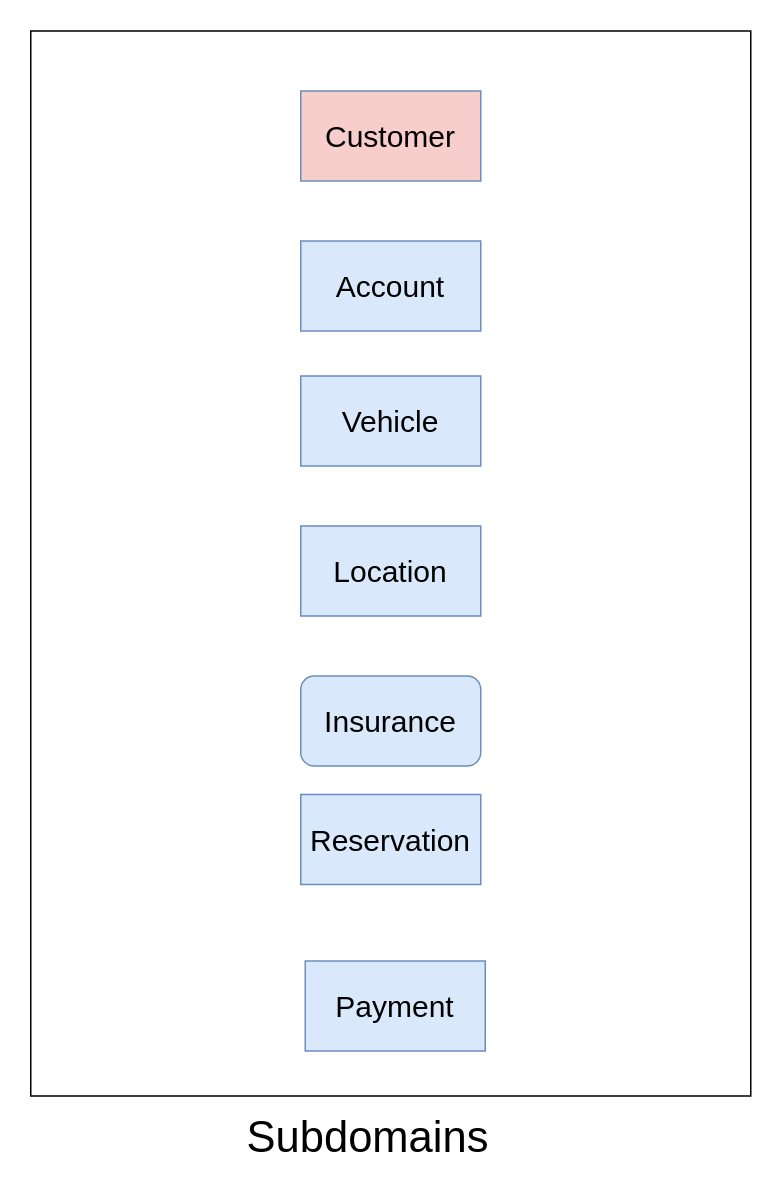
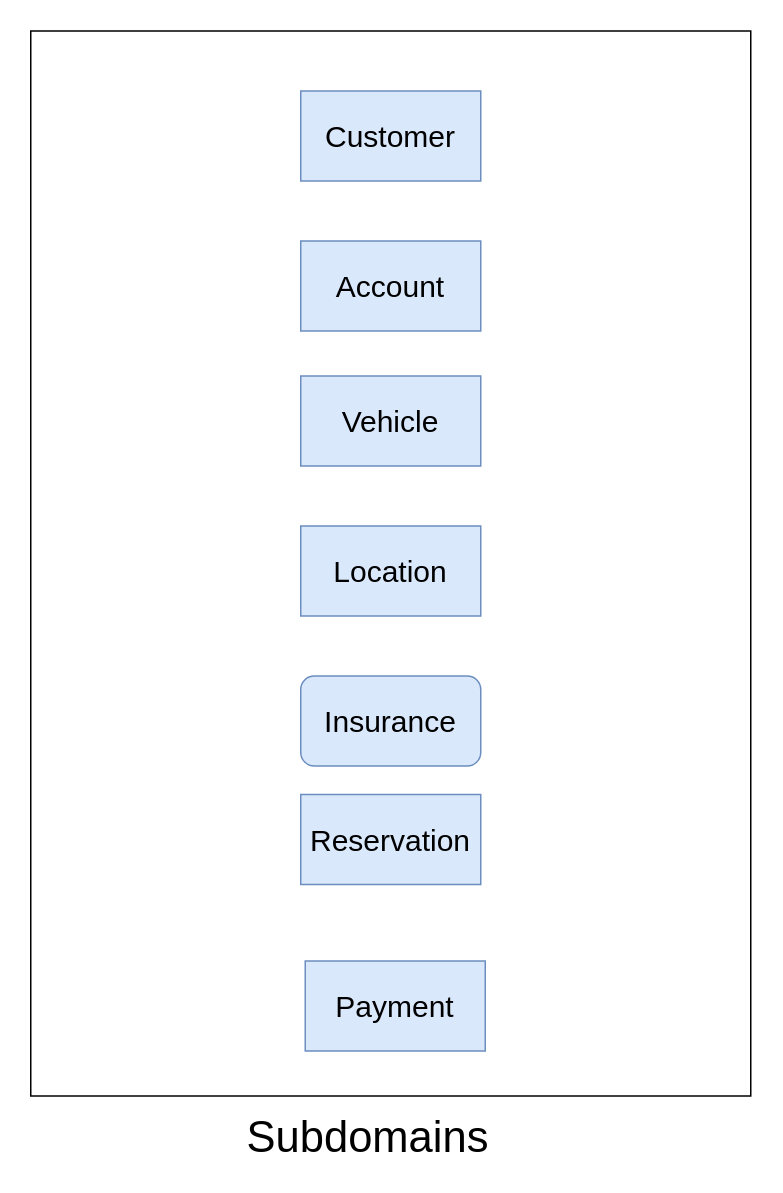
node "Customer": fillcolor #f8cecc -> #dae8fc
